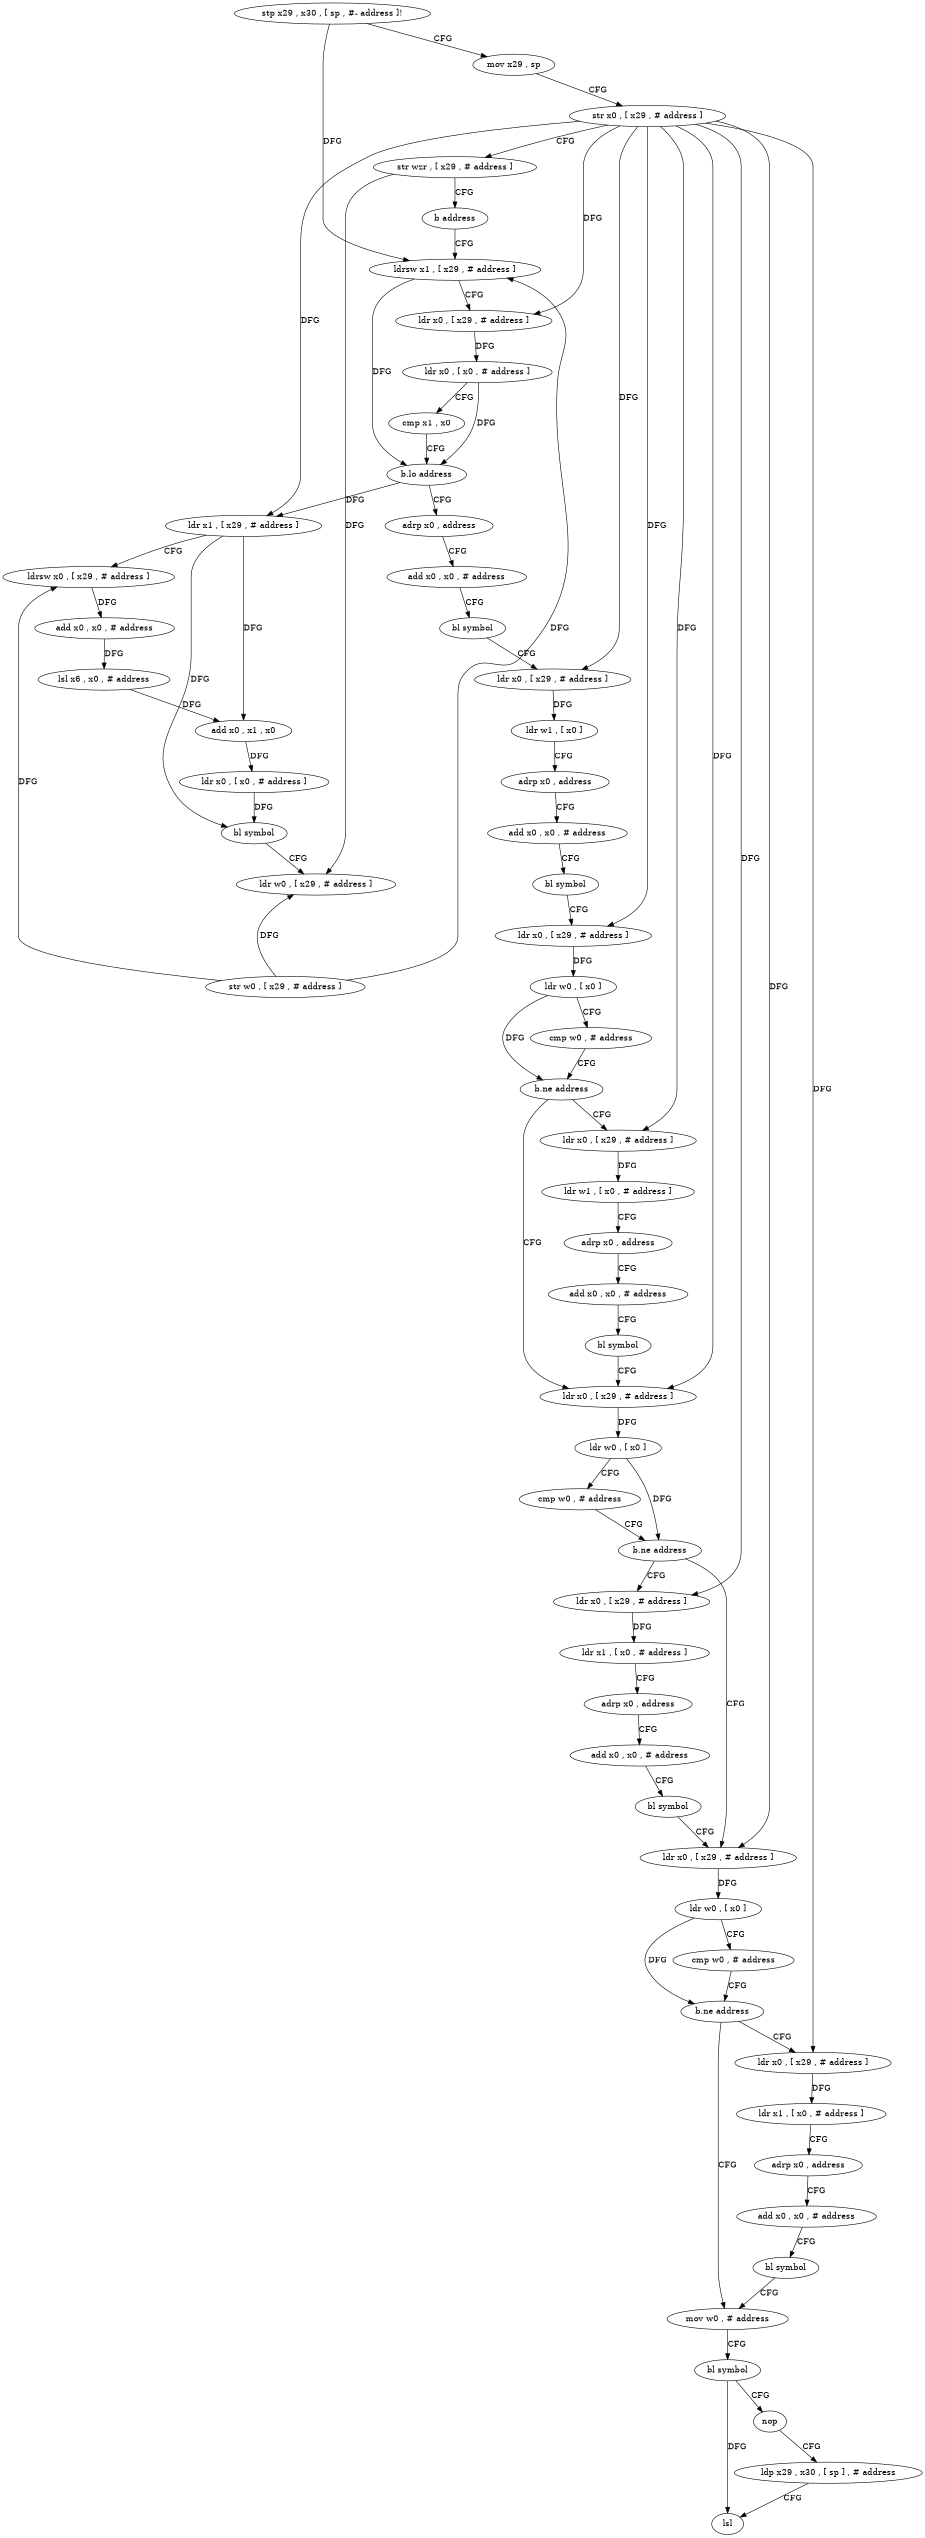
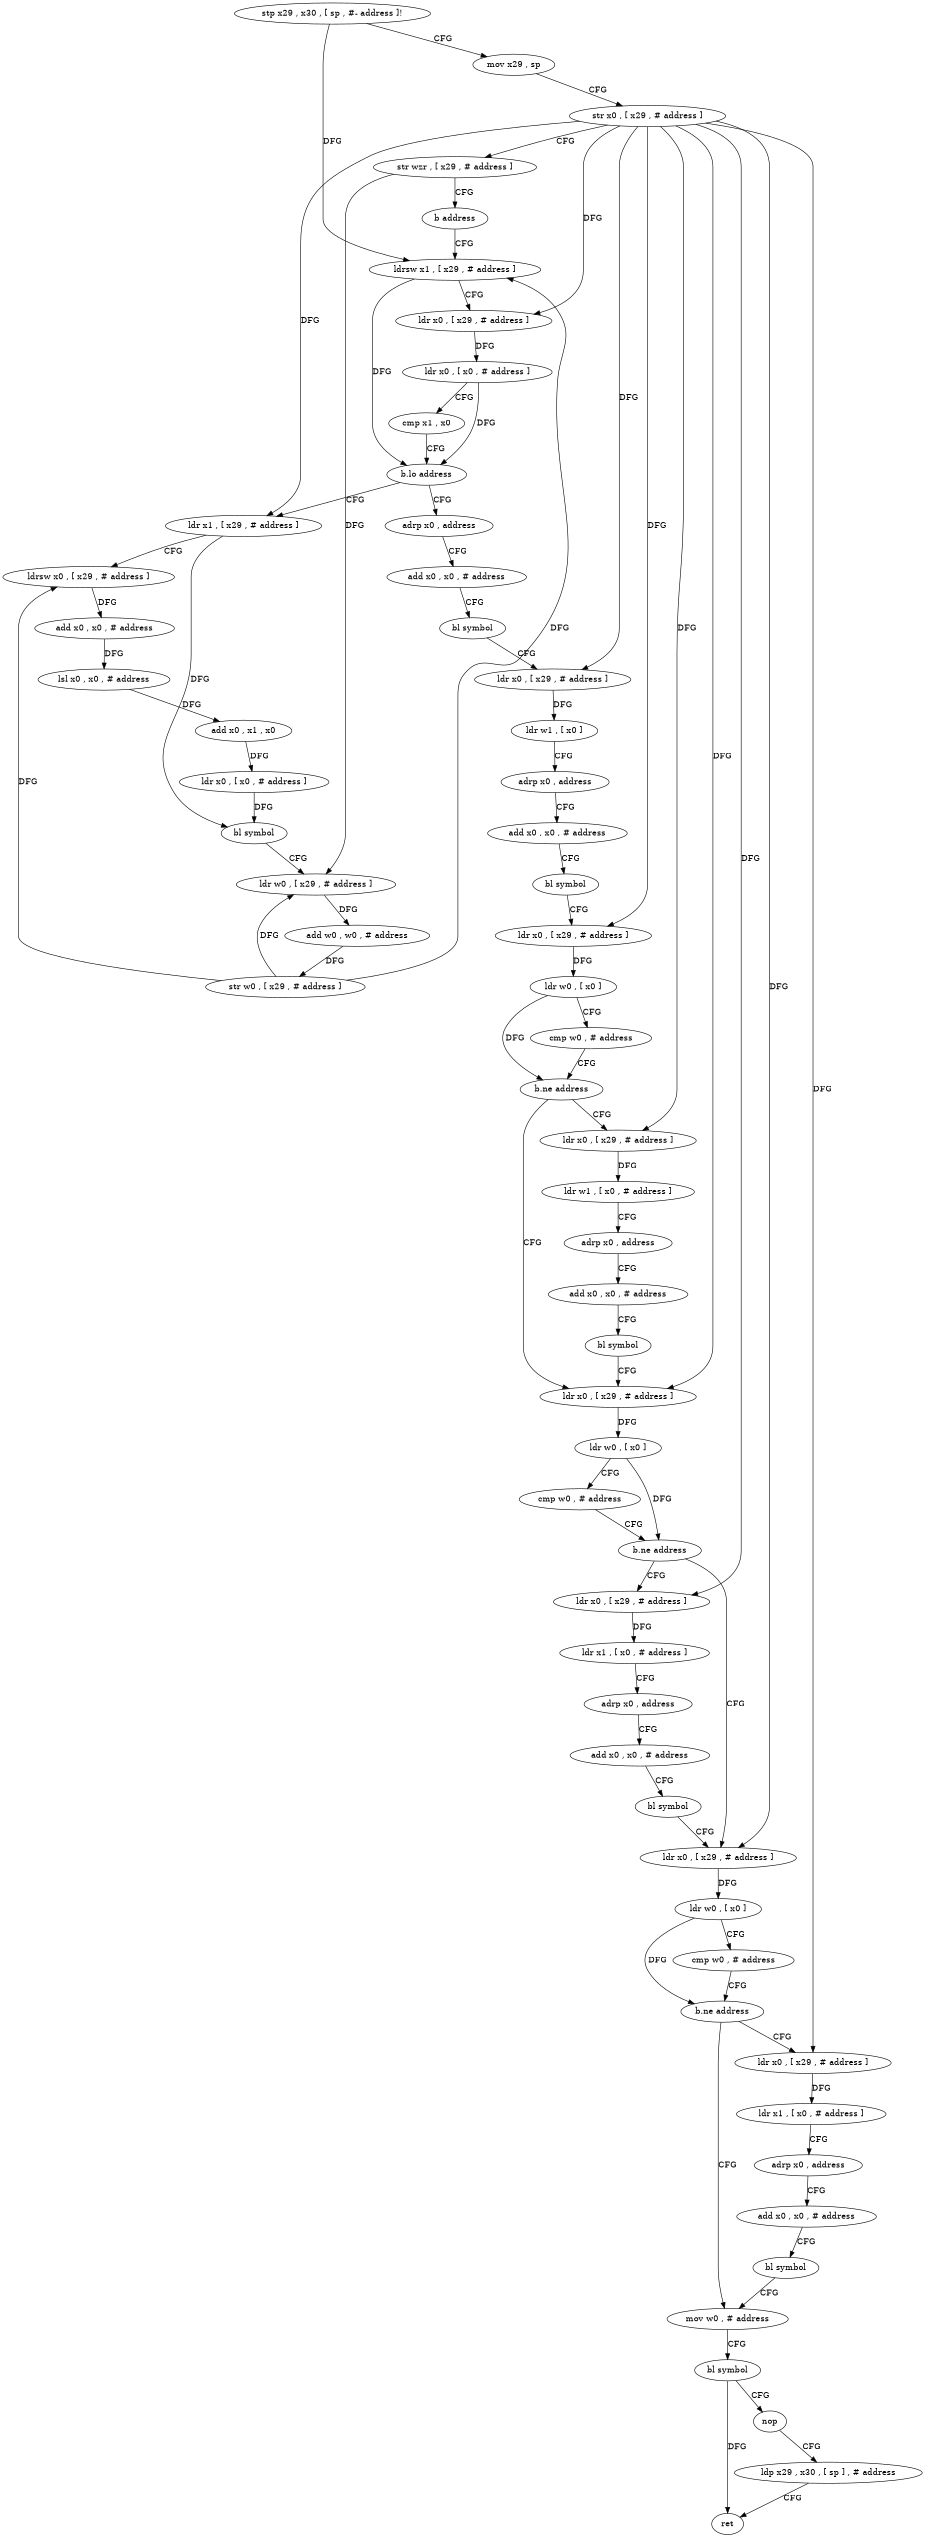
edge "b.lo address" -> "ldr x1 , [ x29 , # address ]": label "DFG" -> "CFG"
edge "ldr x1 , [ x29 , # address ]" -> "add x0 , x1 , x0": removed, label "DFG"
node "lsl x6 , x0 , # address": label "lsl x6 , x0 , # address" -> "lsl x0 , x0 , # address"
node "add w0 , w0 , # address": added
node "lsl": label "lsl" -> "ret"
